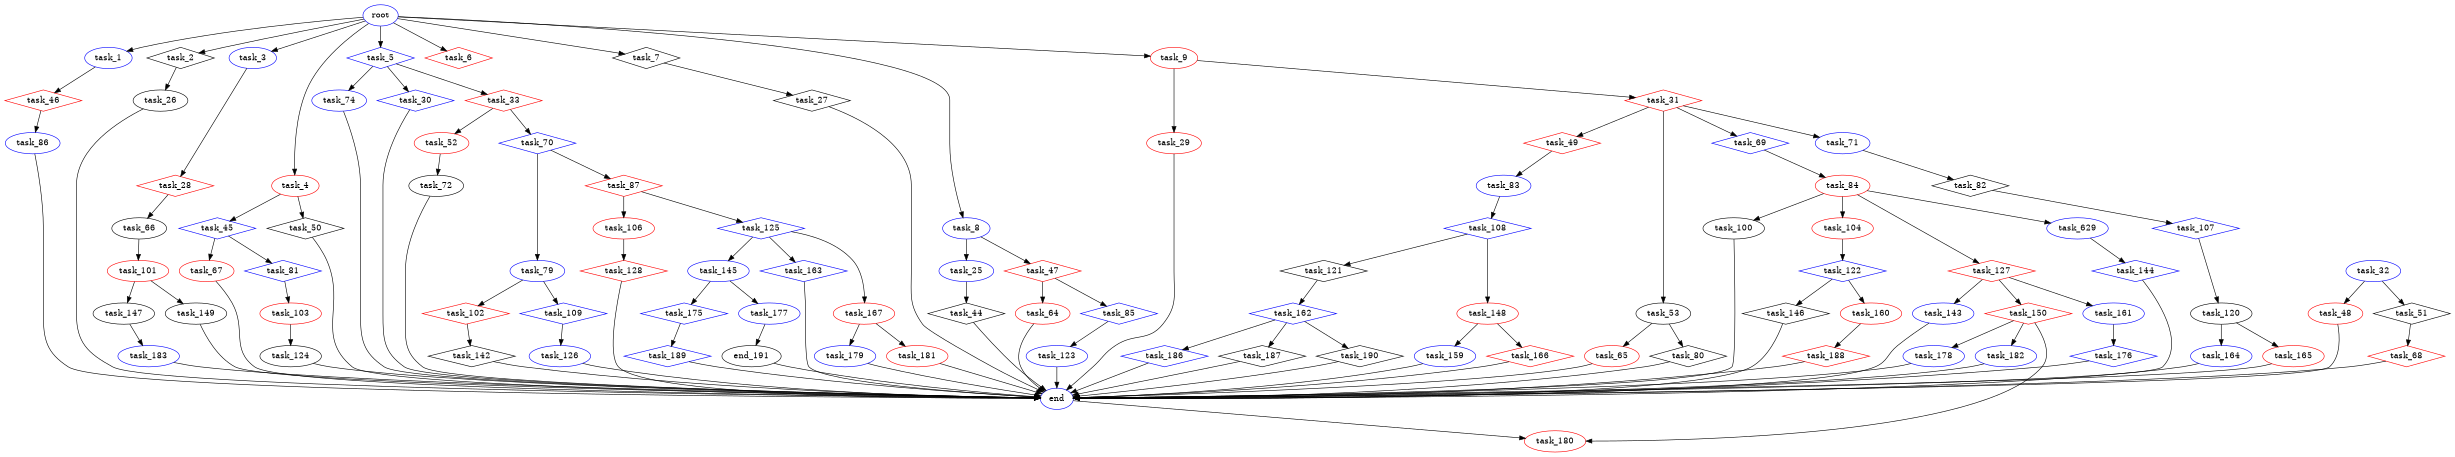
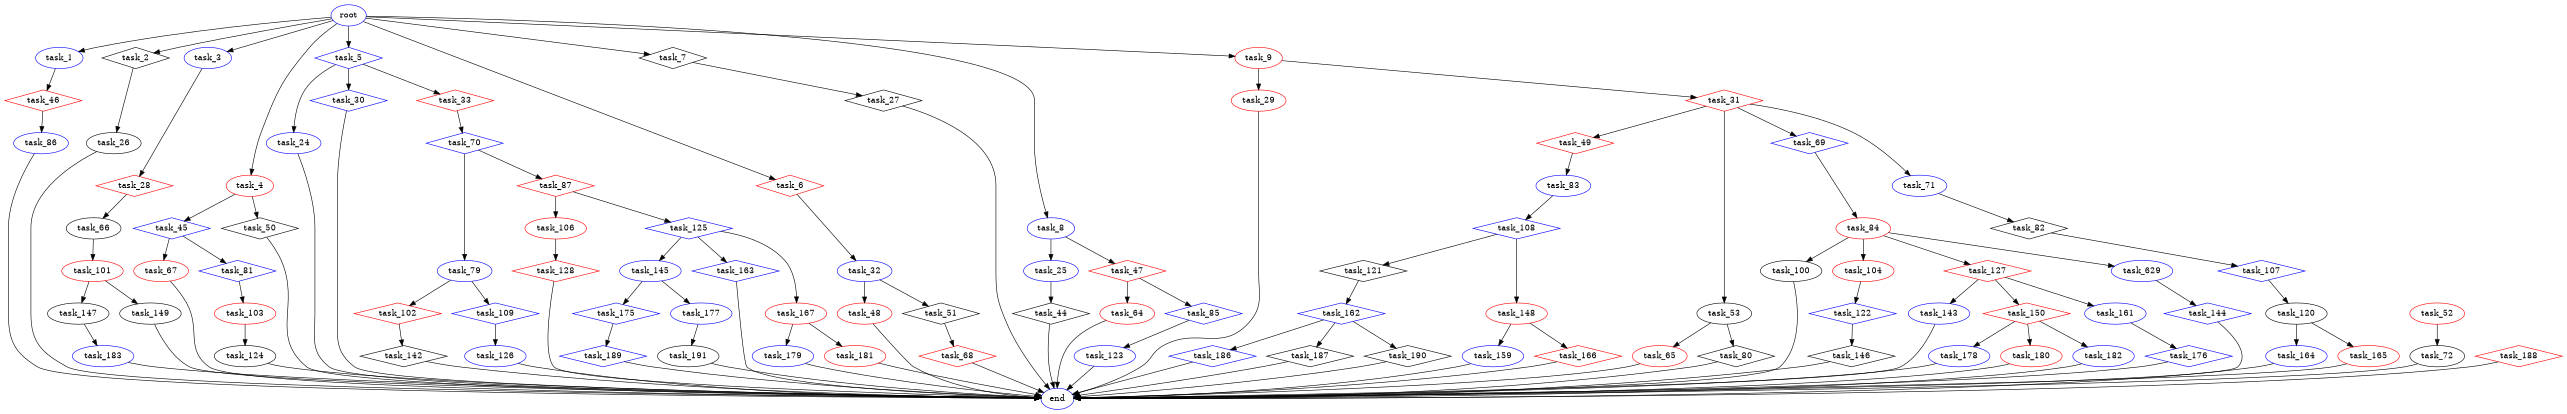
node "task_74": label "task_74" -> "task_24"
edge "task_33" -> "task_52": removed
edge "task_6" -> "task_32": added
node "task_160": removed
node "end_191": label "end_191" -> "task_191"
edge "end" -> "task_180": reversed
